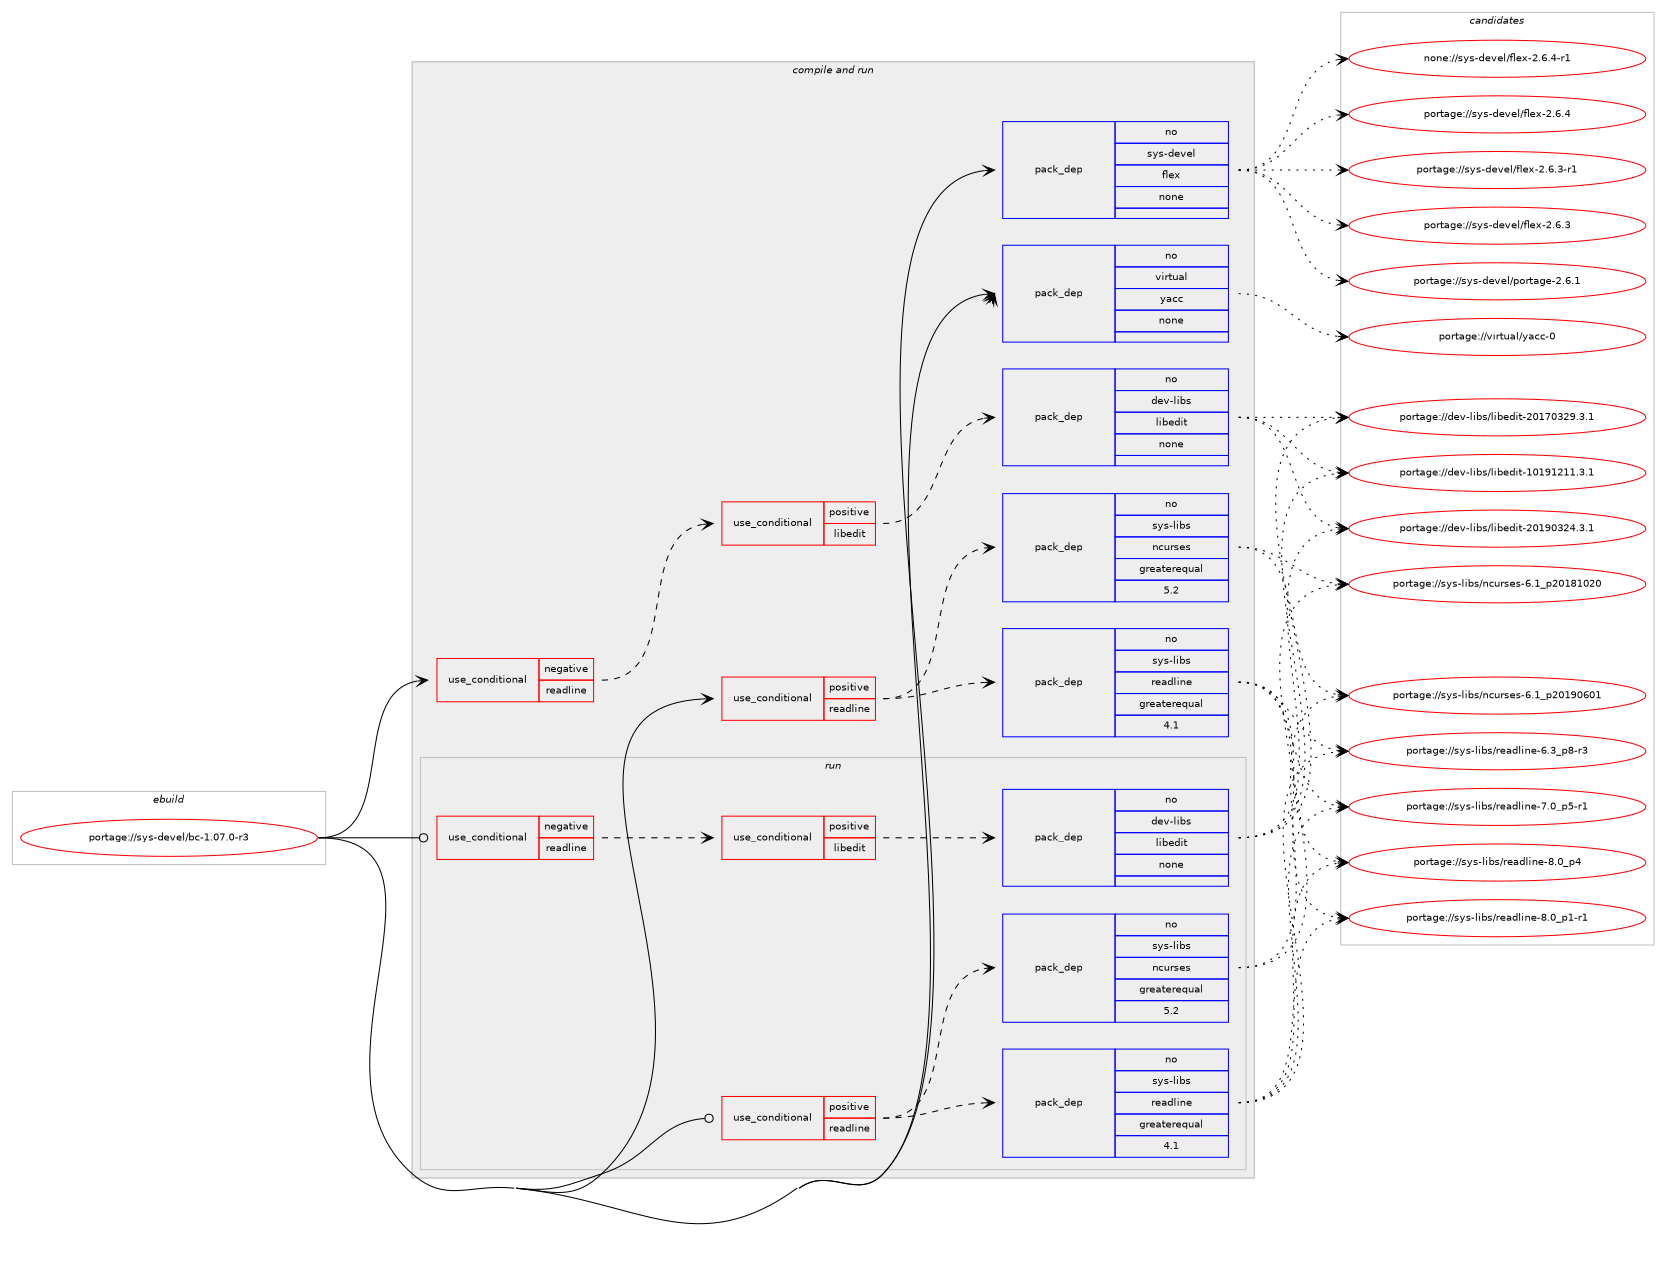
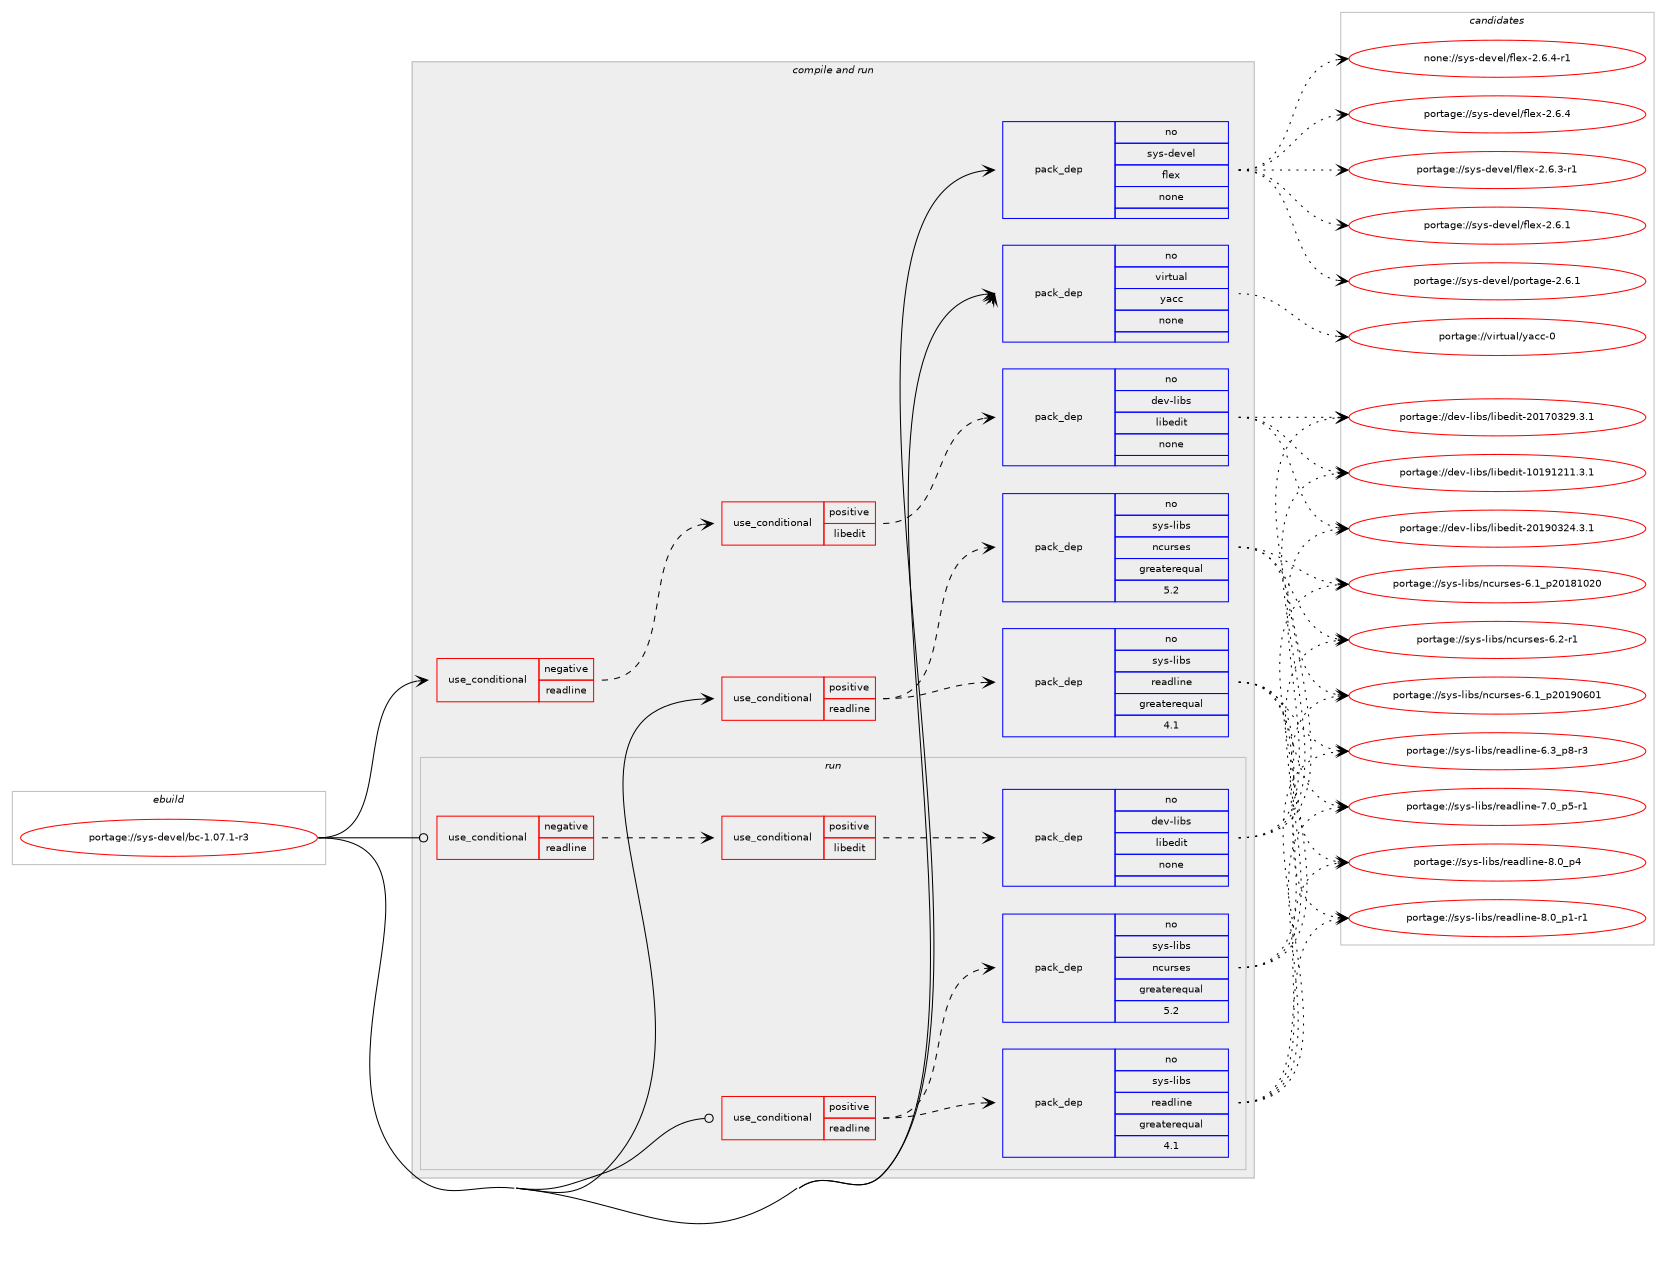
node "portage://sys-devel/flex-2.6.3": label "portage://sys-devel/flex-2.6.3" -> "portage://sys-devel/flex-2.6.1"
node "portage://sys-libs/ncurses-6.2-r1": added
node "portage://sys-devel/bc-1.07.0-r3": label "portage://sys-devel/bc-1.07.0-r3" -> "portage://sys-devel/bc-1.07.1-r3"
